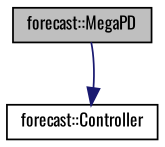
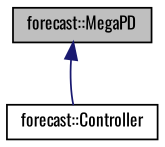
edge "forecast::MegaPD" -> "forecast::Controller": reversed
